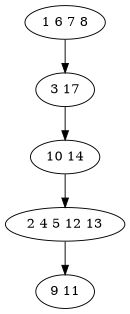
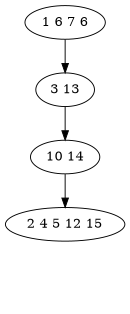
node "1 6 7 8": label "1 6 7 8" -> "1 6 7 6"
node "3 17": label "3 17" -> "3 13"
node "2 4 5 12 13": label "2 4 5 12 13" -> "2 4 5 12 15"
node "9 11": removed
